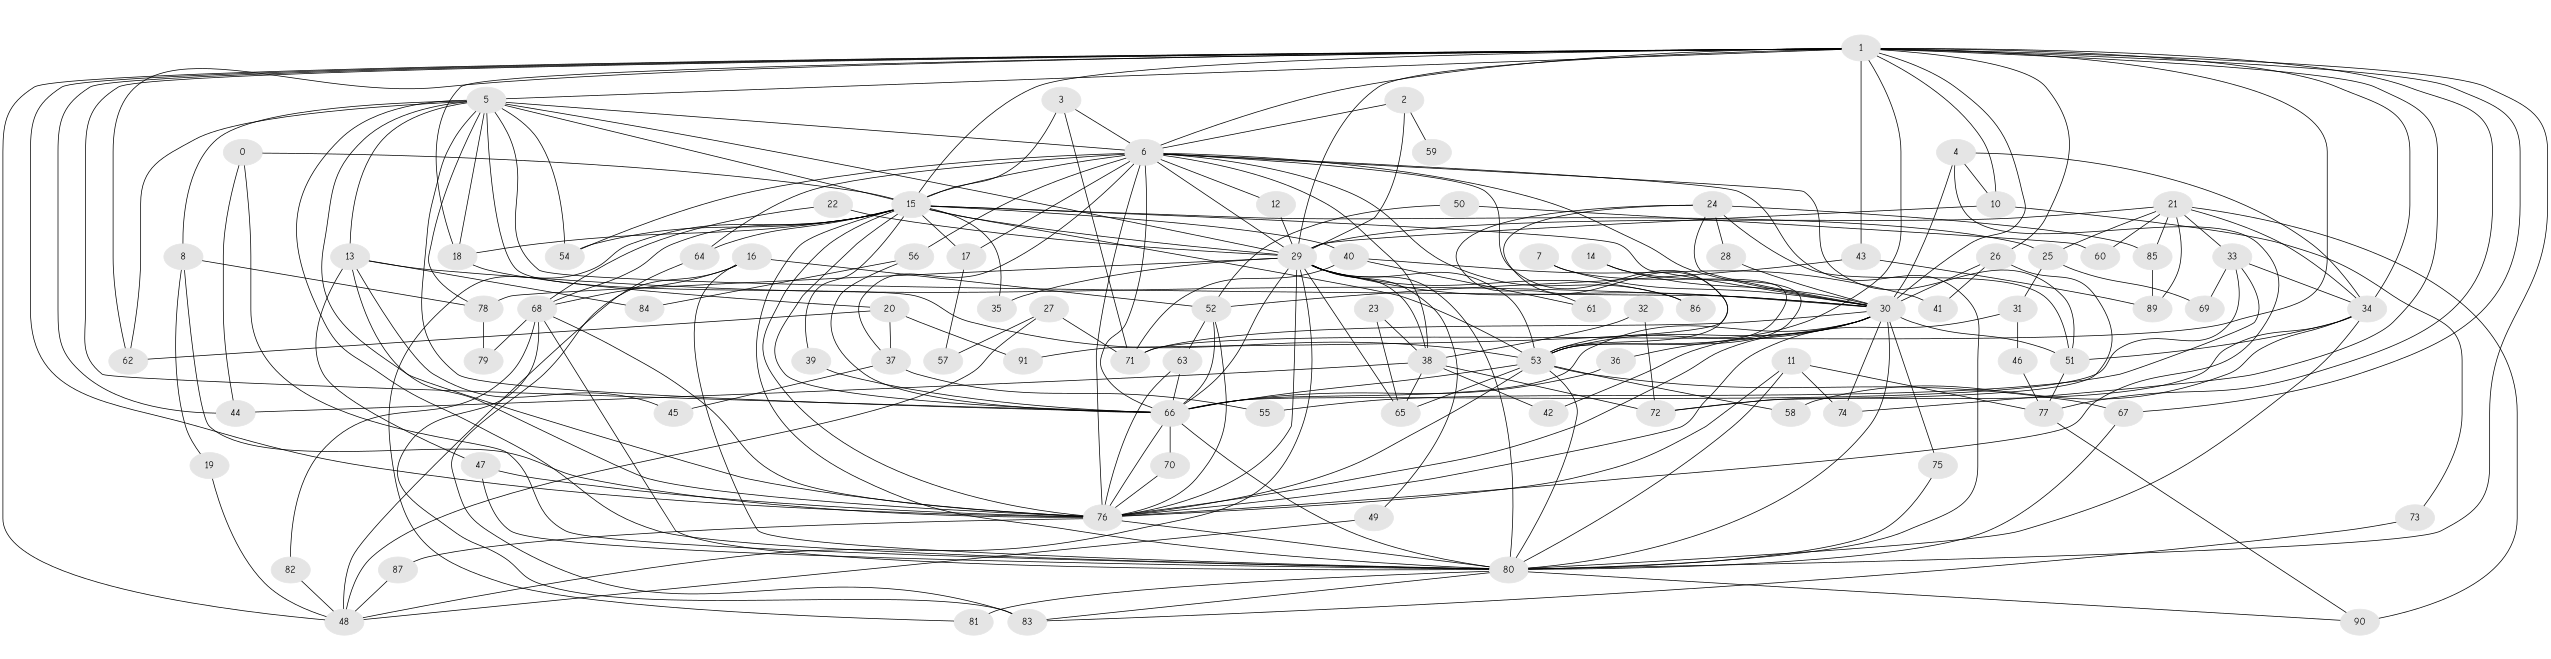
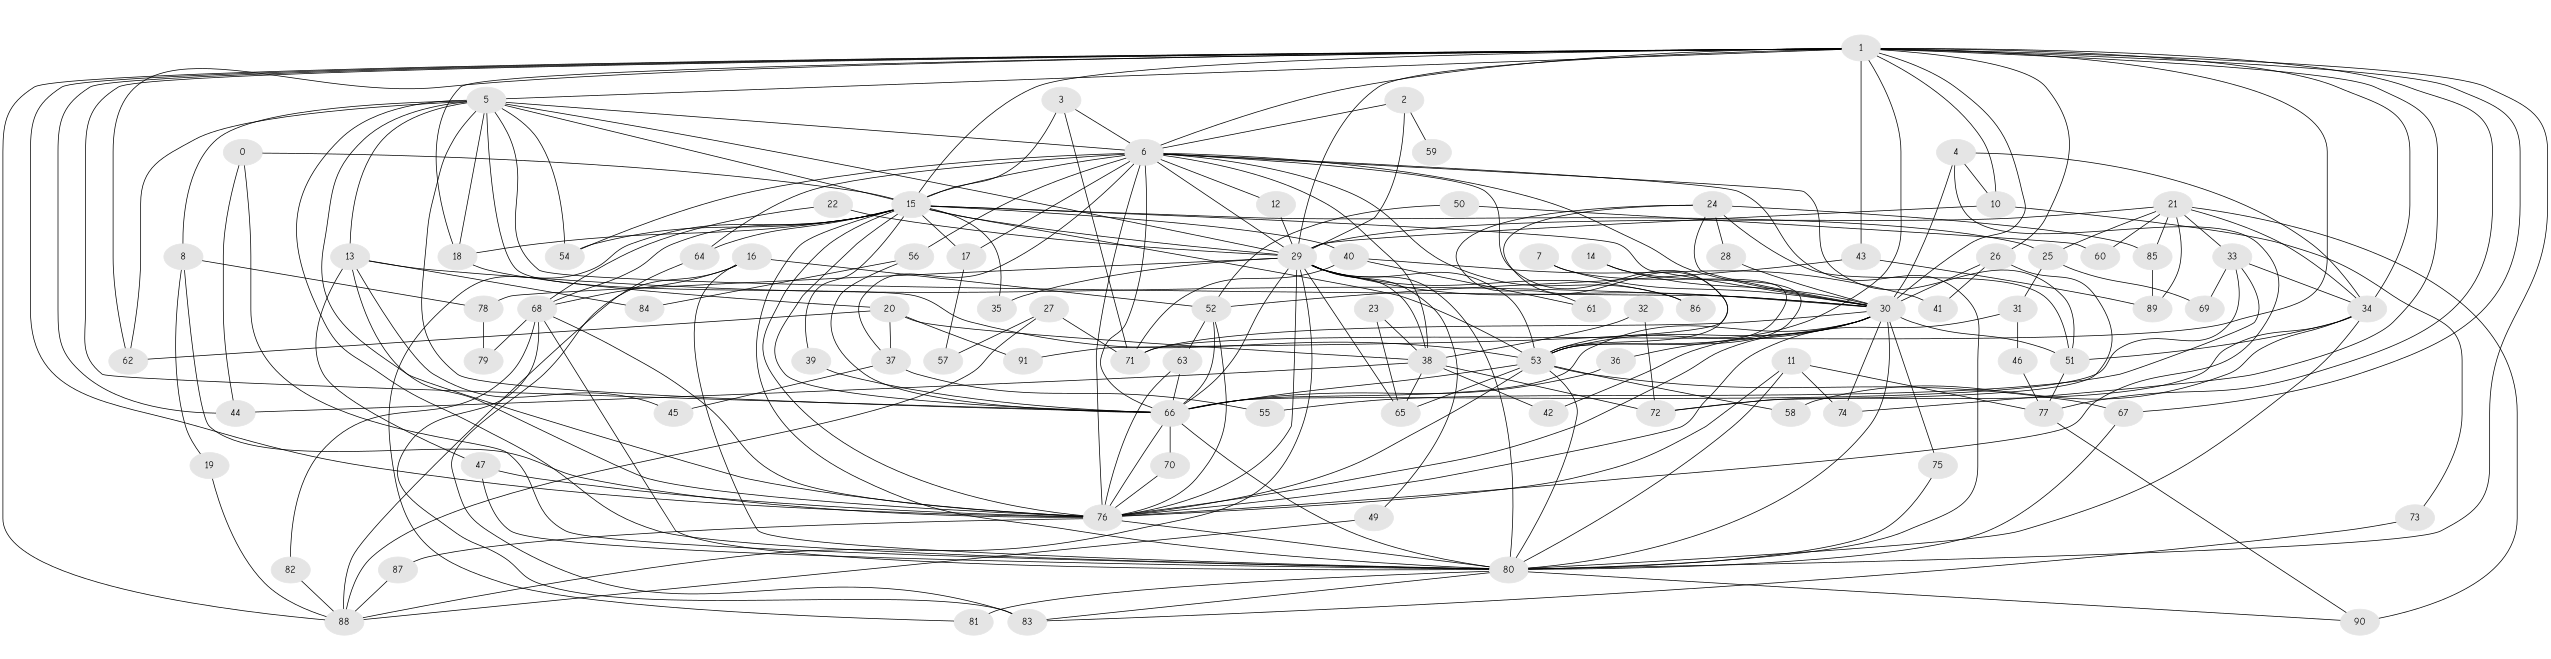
edge "5" -- "78": removed
edge "20" -- "38": added
node "48": label "48" -> "88"
